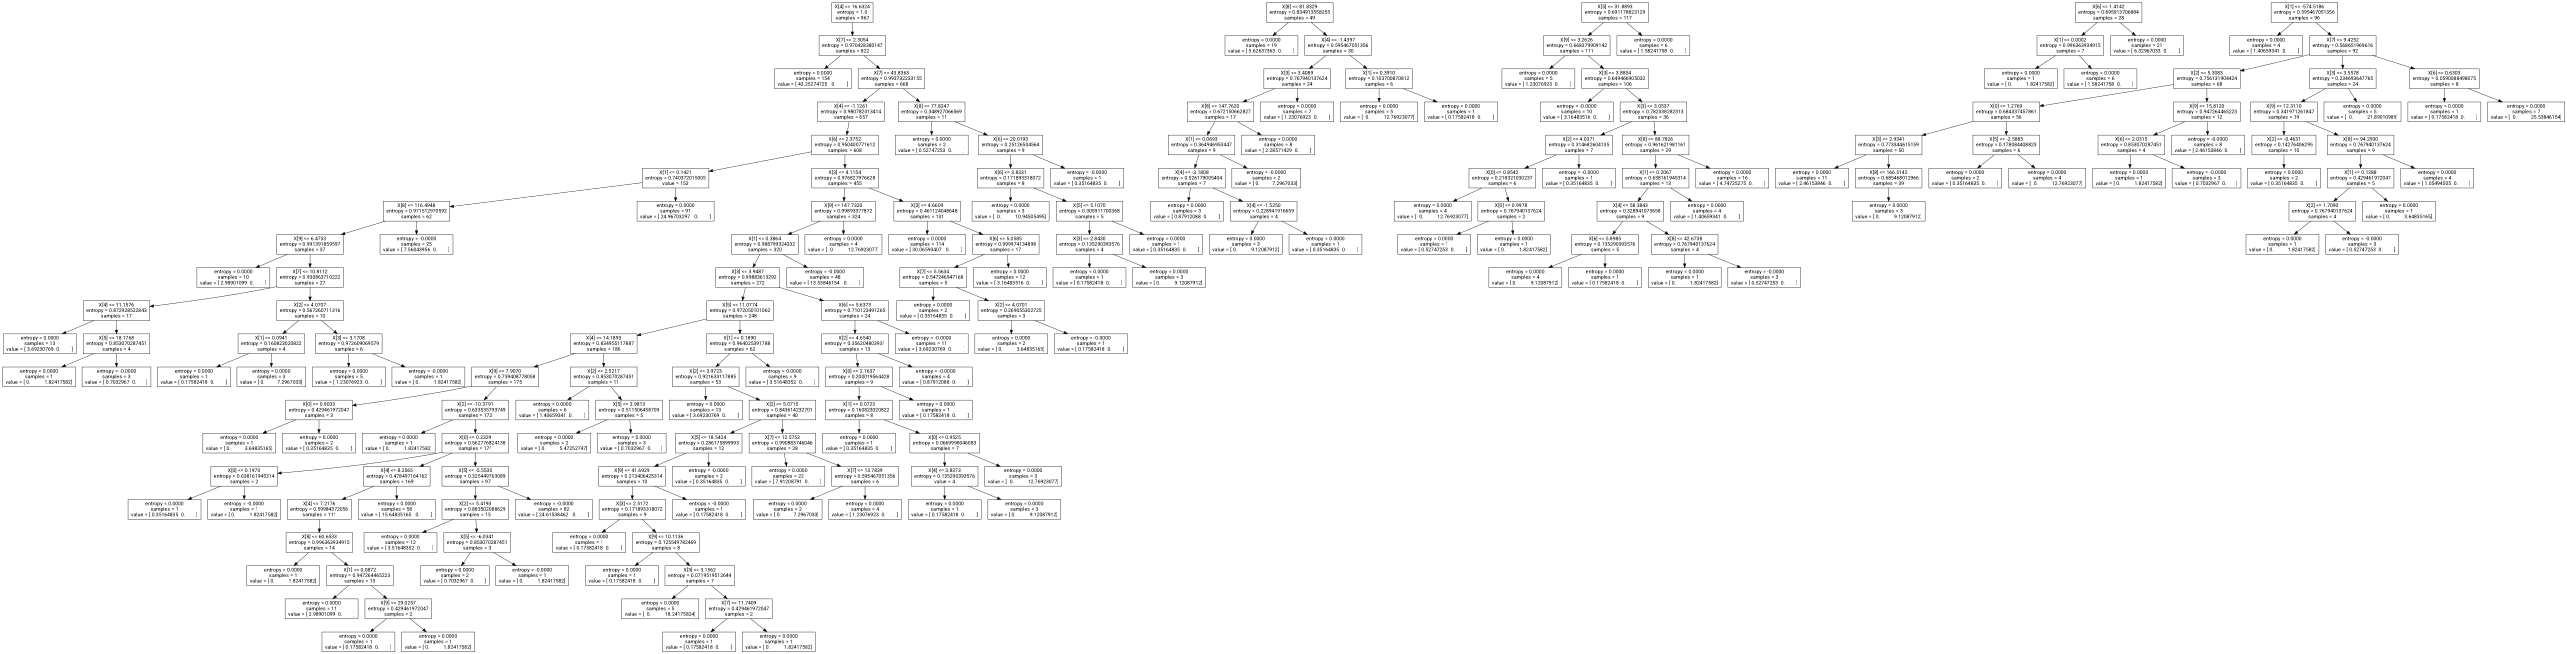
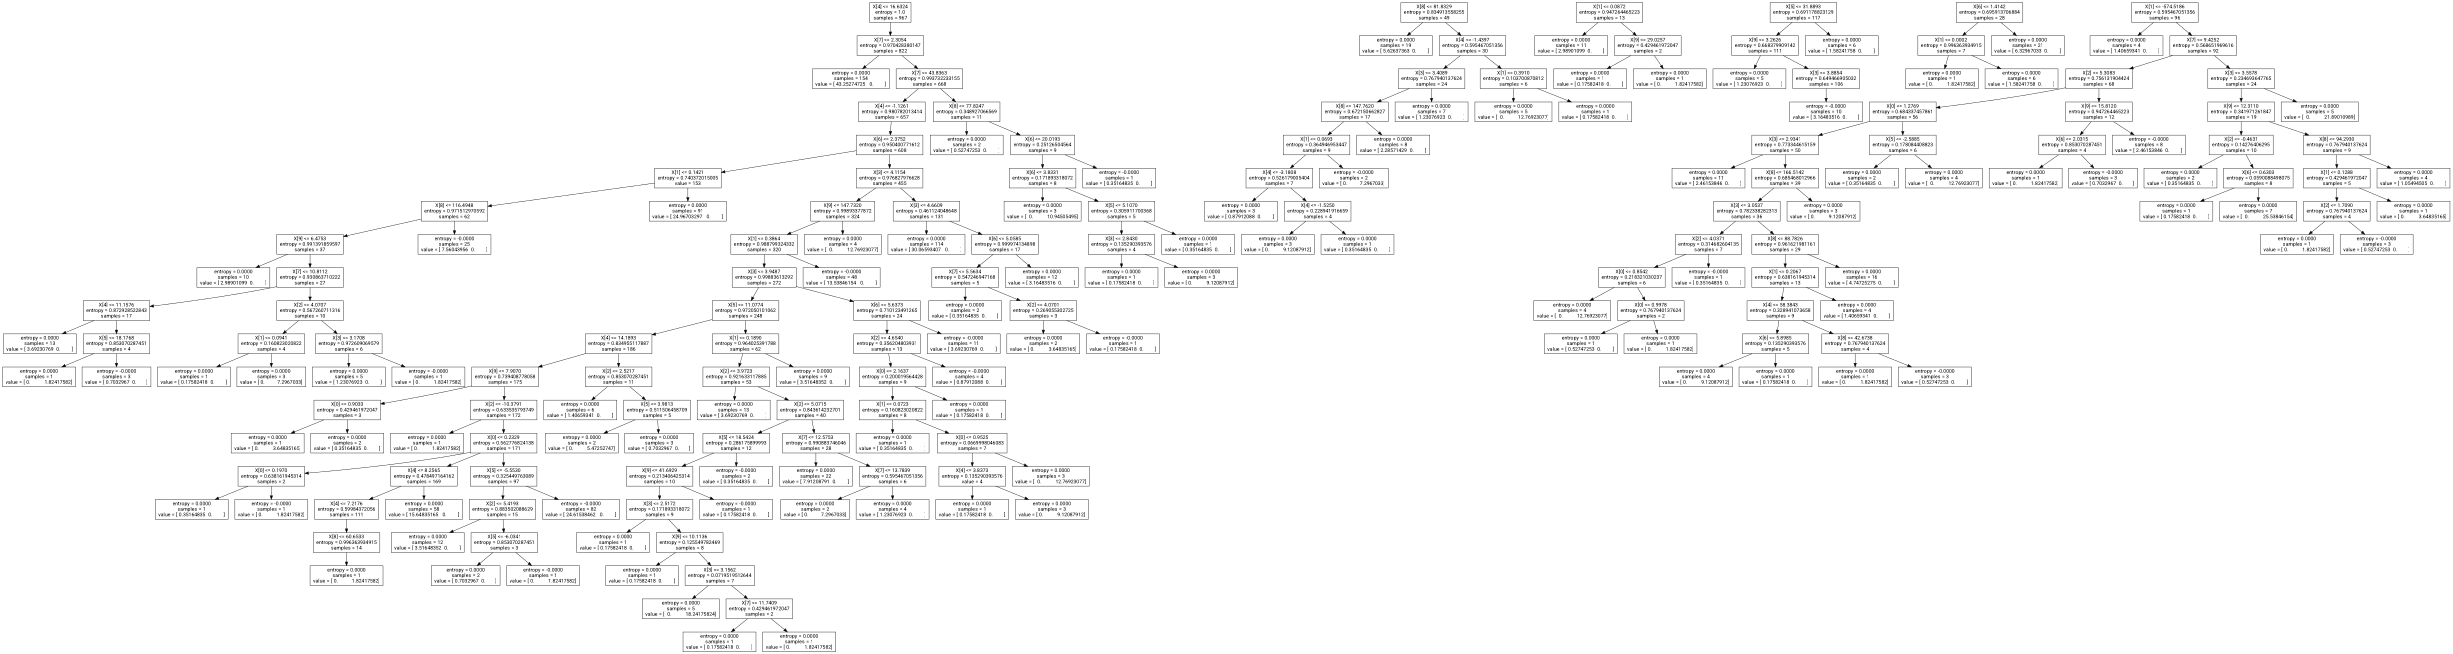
edge "X[7] <= 9.4252 entropy = 0.568651969616 samples = 92" -> "X[6] <= 0.6303 entropy = 0.0590088498075 samples = 8": now "X[2] <= -0.4631 entropy = 0.14276406295 samples = 10" -> "X[6] <= 0.6303 entropy = 0.0590088498075 samples = 8"
edge "X[3] <= 3.8854 entropy = 0.649466905032 samples = 106" -> "X[3] <= 3.0537 entropy = 0.782338282313 samples = 36": now "X[8] <= 166.5142 entropy = 0.685468012966 samples = 39" -> "X[3] <= 3.0537 entropy = 0.782338282313 samples = 36"
edge "X[8] <= 60.6533 entropy = 0.996363934915 samples = 14" -> "X[1] <= 0.0872 entropy = 0.947264465223 samples = 13": removed
